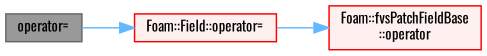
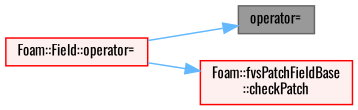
edge "operator=" -> "Foam::Field::operator=": reversed
node "Foam::fvsPatchFieldBase ::operator": label "Foam::fvsPatchFieldBase ::operator" -> "Foam::fvsPatchFieldBase ::checkPatch"
